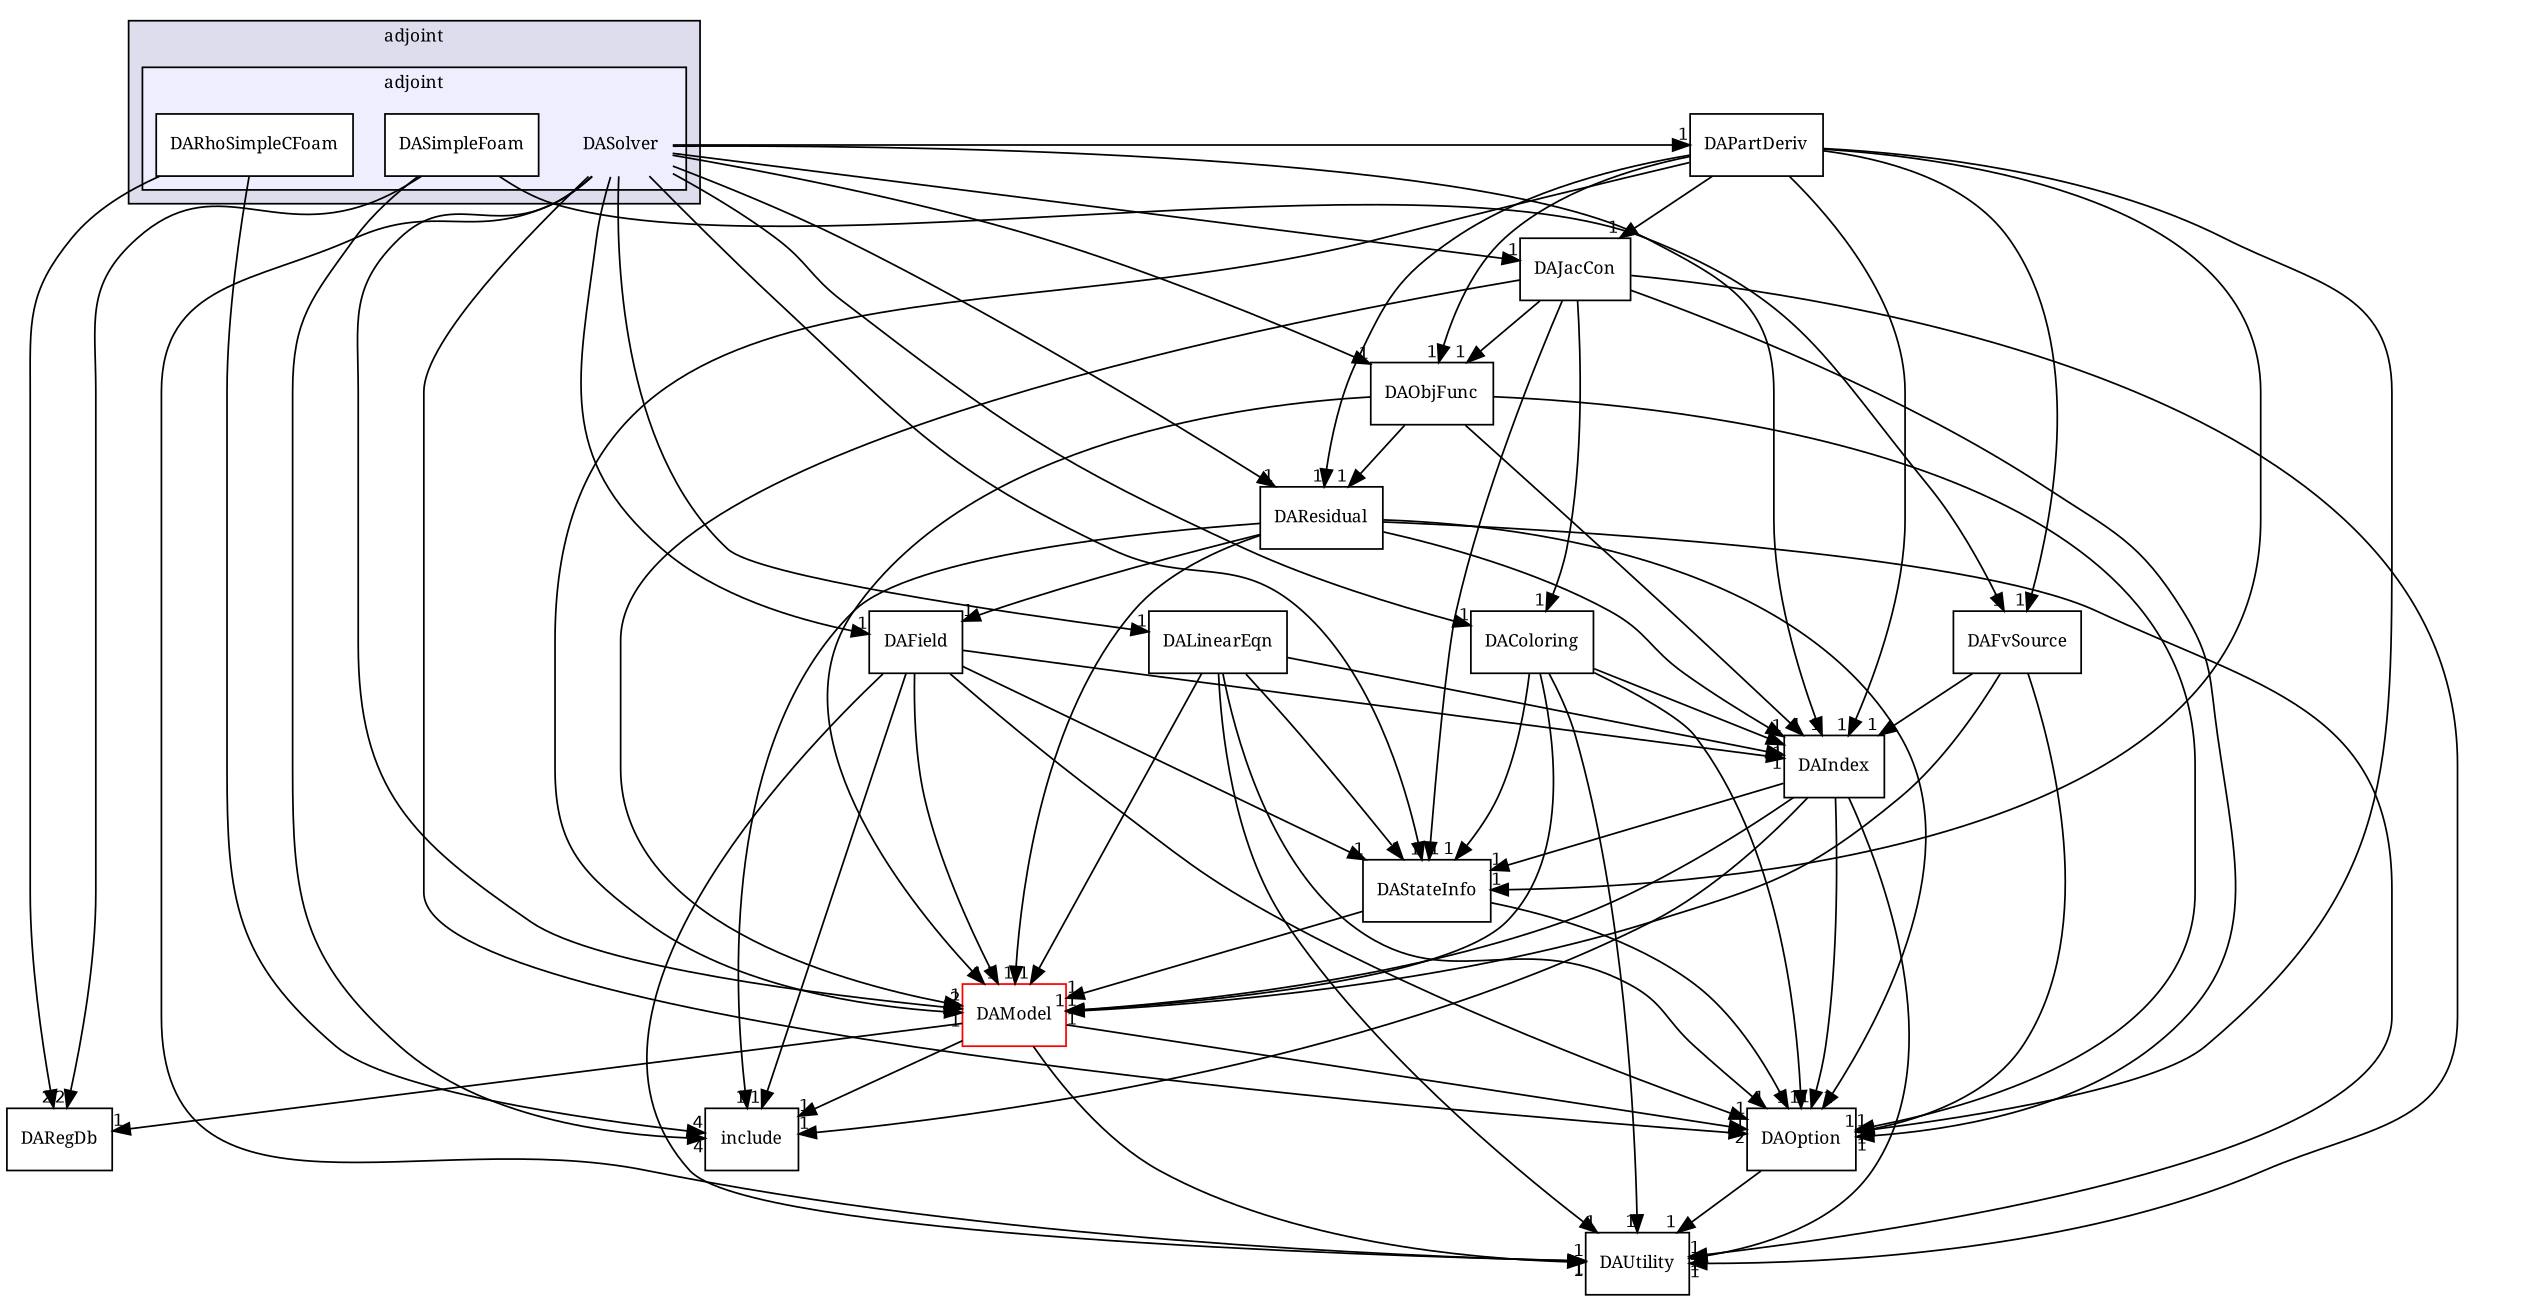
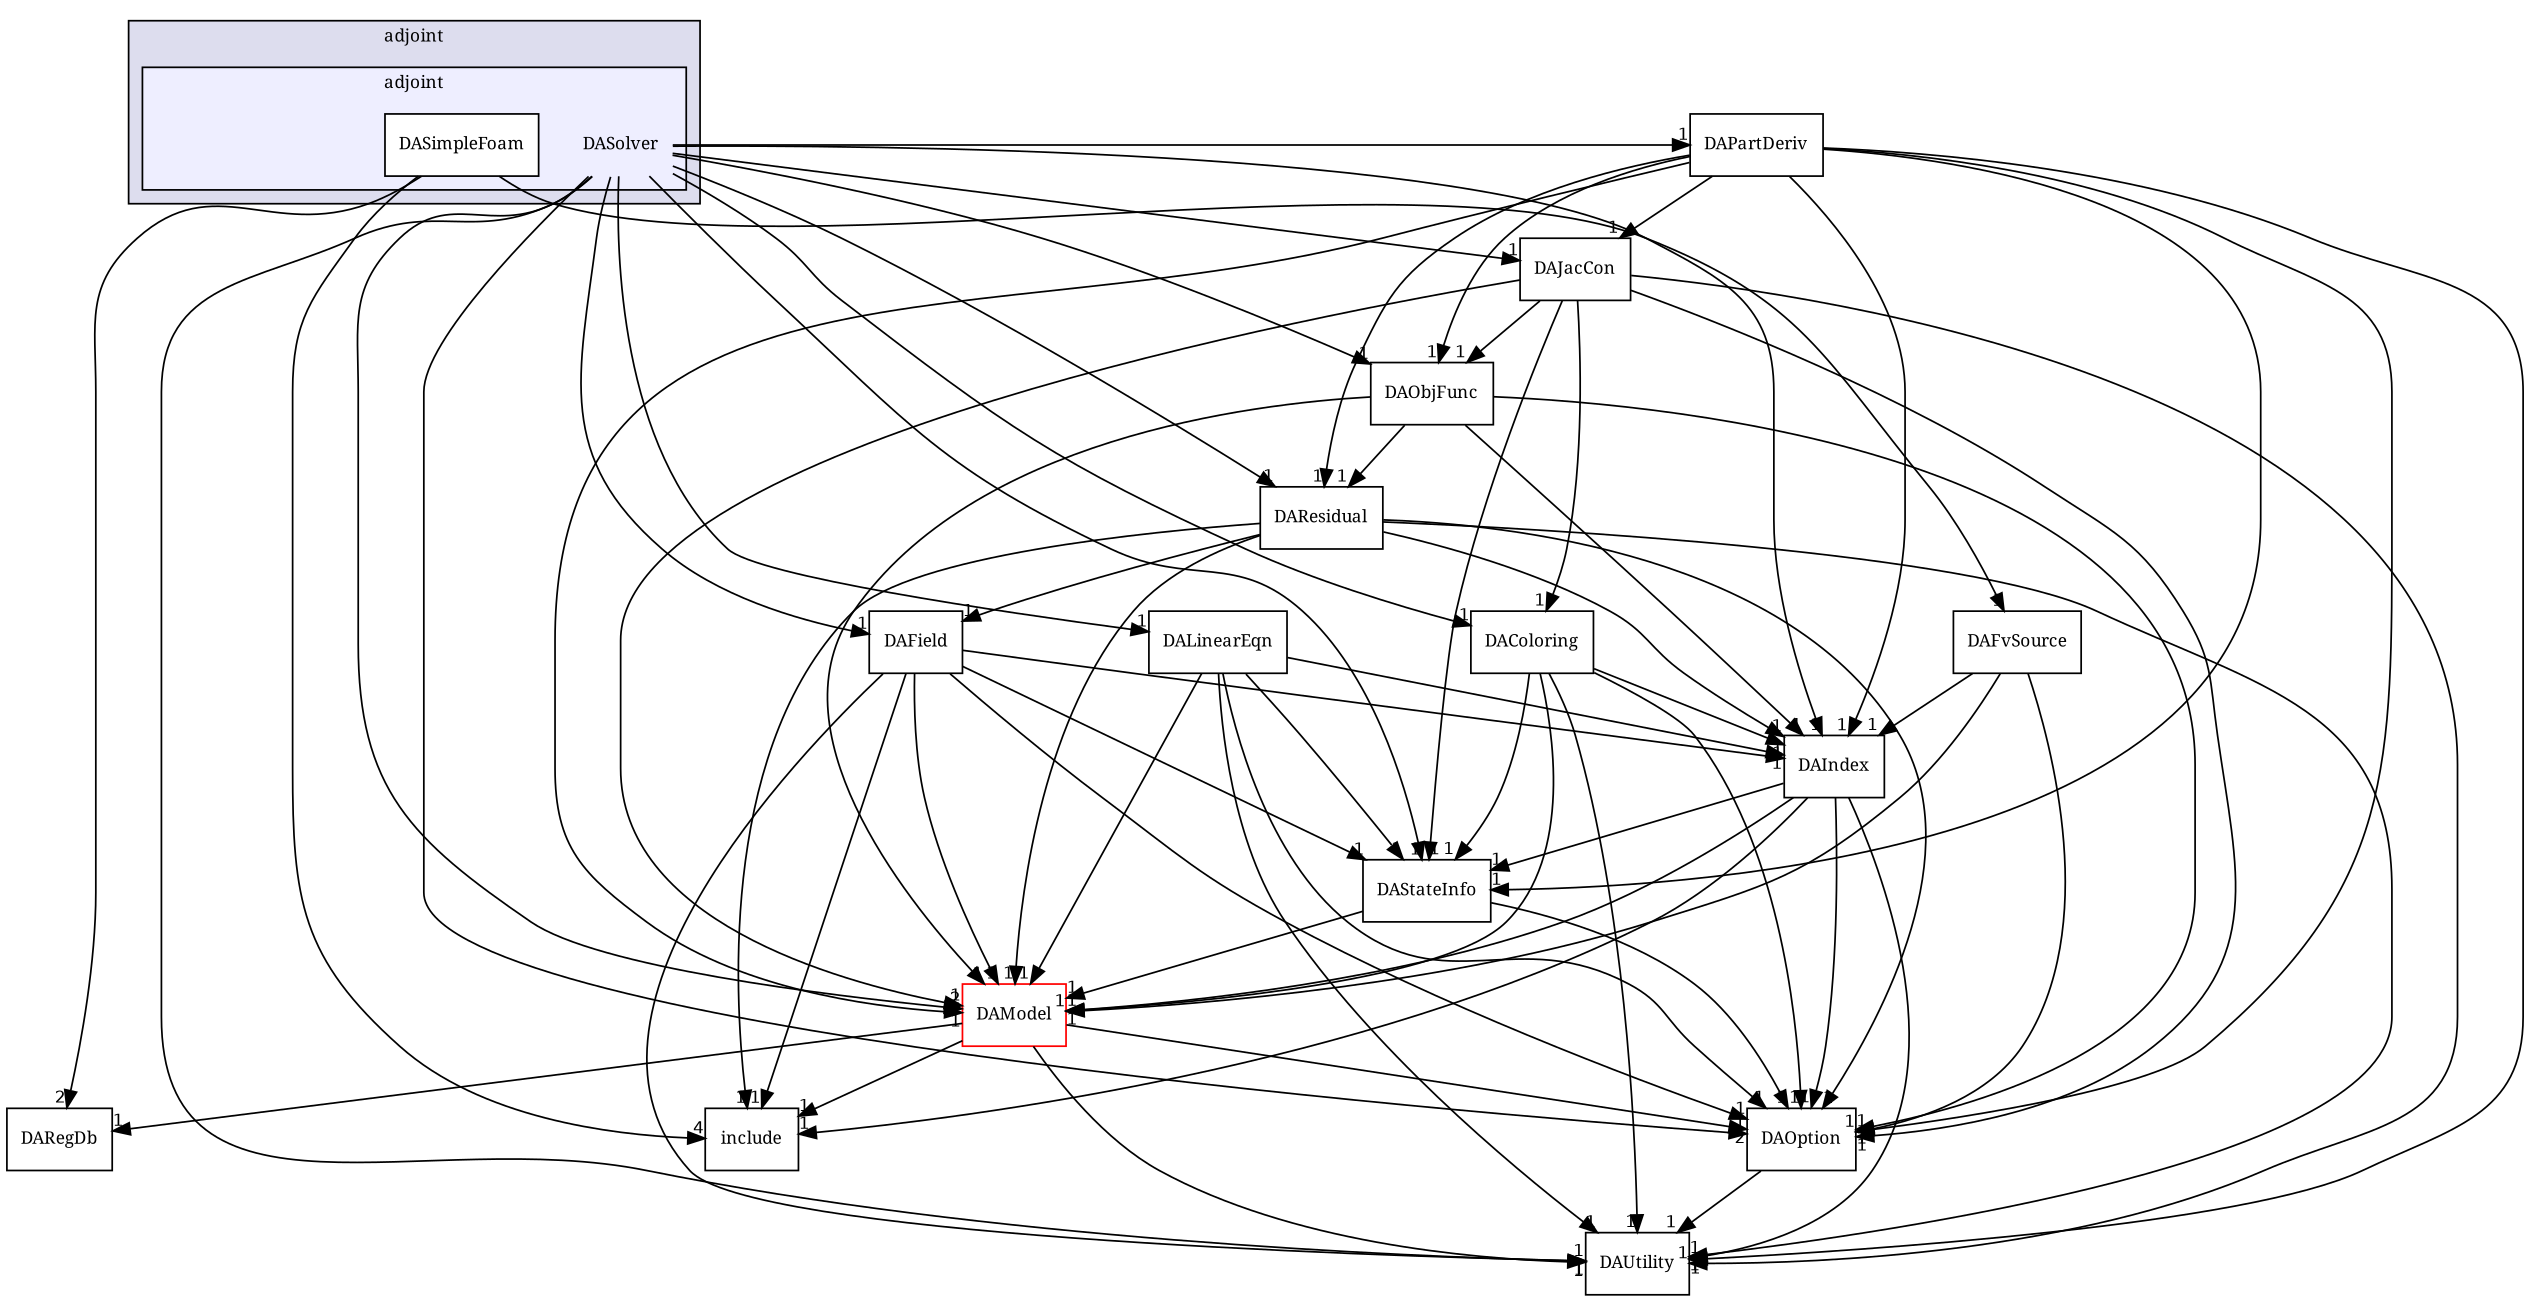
node "DARhoSimpleCFoam": removed
edge "DAPartDeriv" -> "DAFvSource": now "DAPartDeriv" -> "DAUtility"
